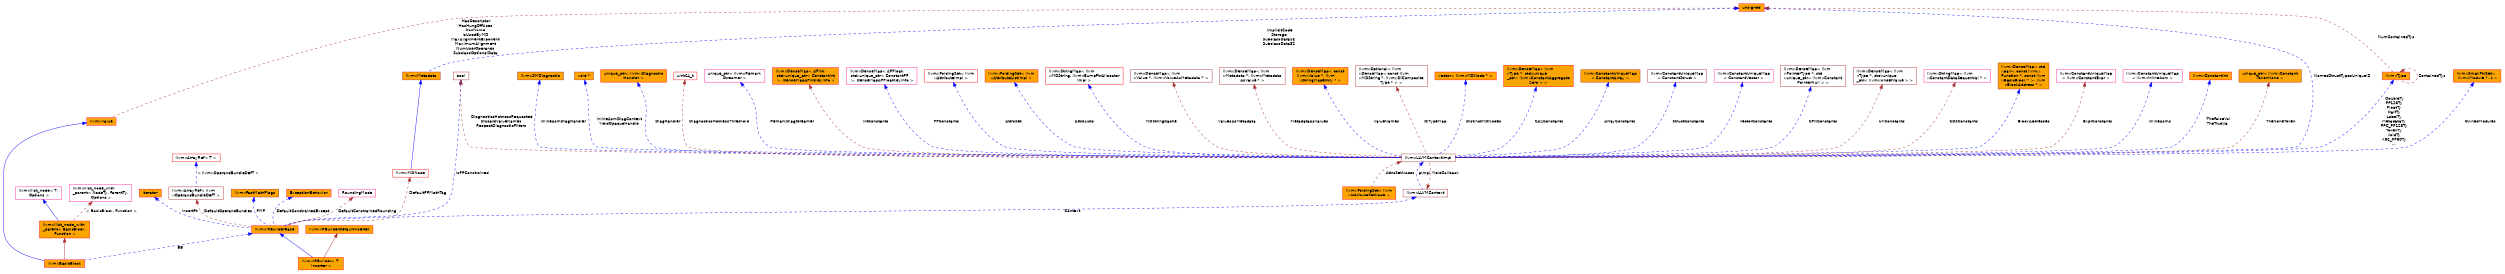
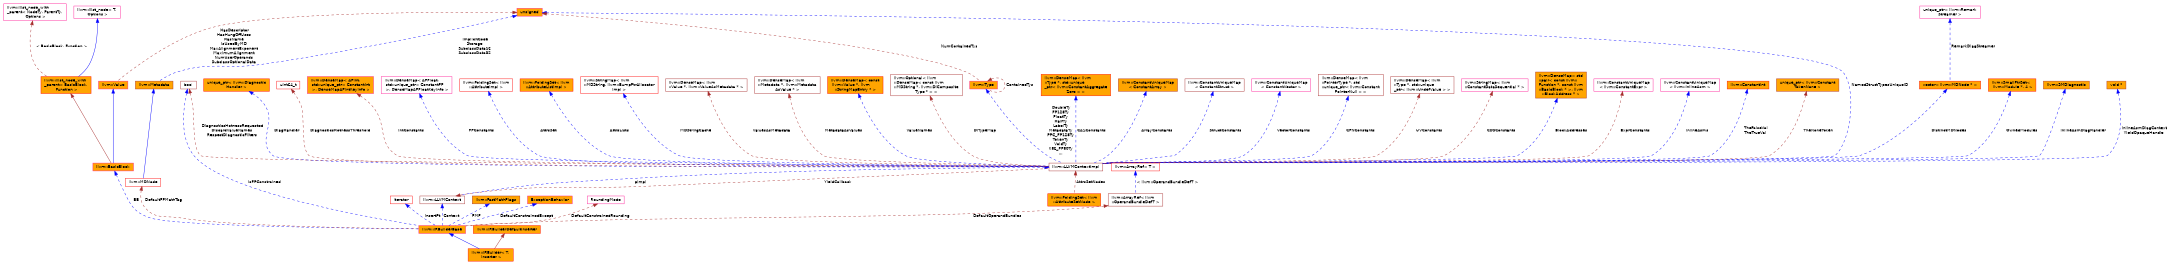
edge "llvm::LLVMContextImpl" -> "unique_ptr< llvm::Remark Streamer >": now "vector< llvm::MDNode * >" -> "unique_ptr< llvm::Remark Streamer >"
node "iterator": fillcolor orange -> white
edge "llvm::BasicBlock" -> "llvm::IRBuilderBase": reversed
